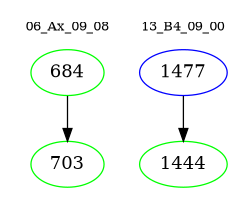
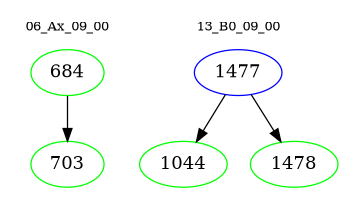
cluster "06_Ax_09_08": label "06_Ax_09_08" -> "06_Ax_09_00"
cluster "13_B4_09_00": label "13_B4_09_00" -> "13_B0_09_00"
node "1444": label "1444" -> "1044"
node "1478": added
